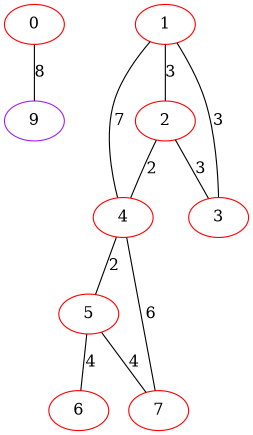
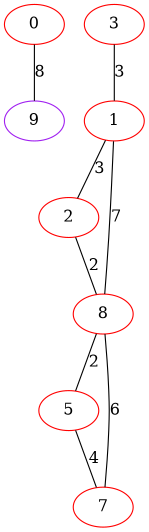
edge "2" -- "3": removed, label "3"
node "4": label "4" -> "8"
node "6": removed
